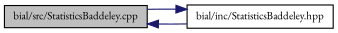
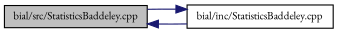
node "bial/inc/StatisticsBaddeley.hpp": label "bial/inc/StatisticsBaddeley.hpp" -> "bial/inc/StatisticsBaddeley.cpp"
